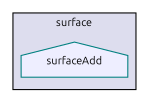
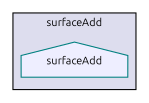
cluster "surface": label "surface" -> "surfaceAdd"
